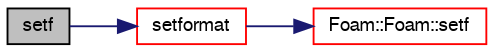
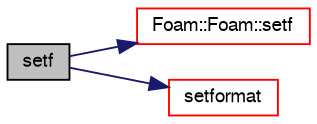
edge "setformat" -> "Foam::Foam::setf": now "setf" -> "Foam::Foam::setf"
